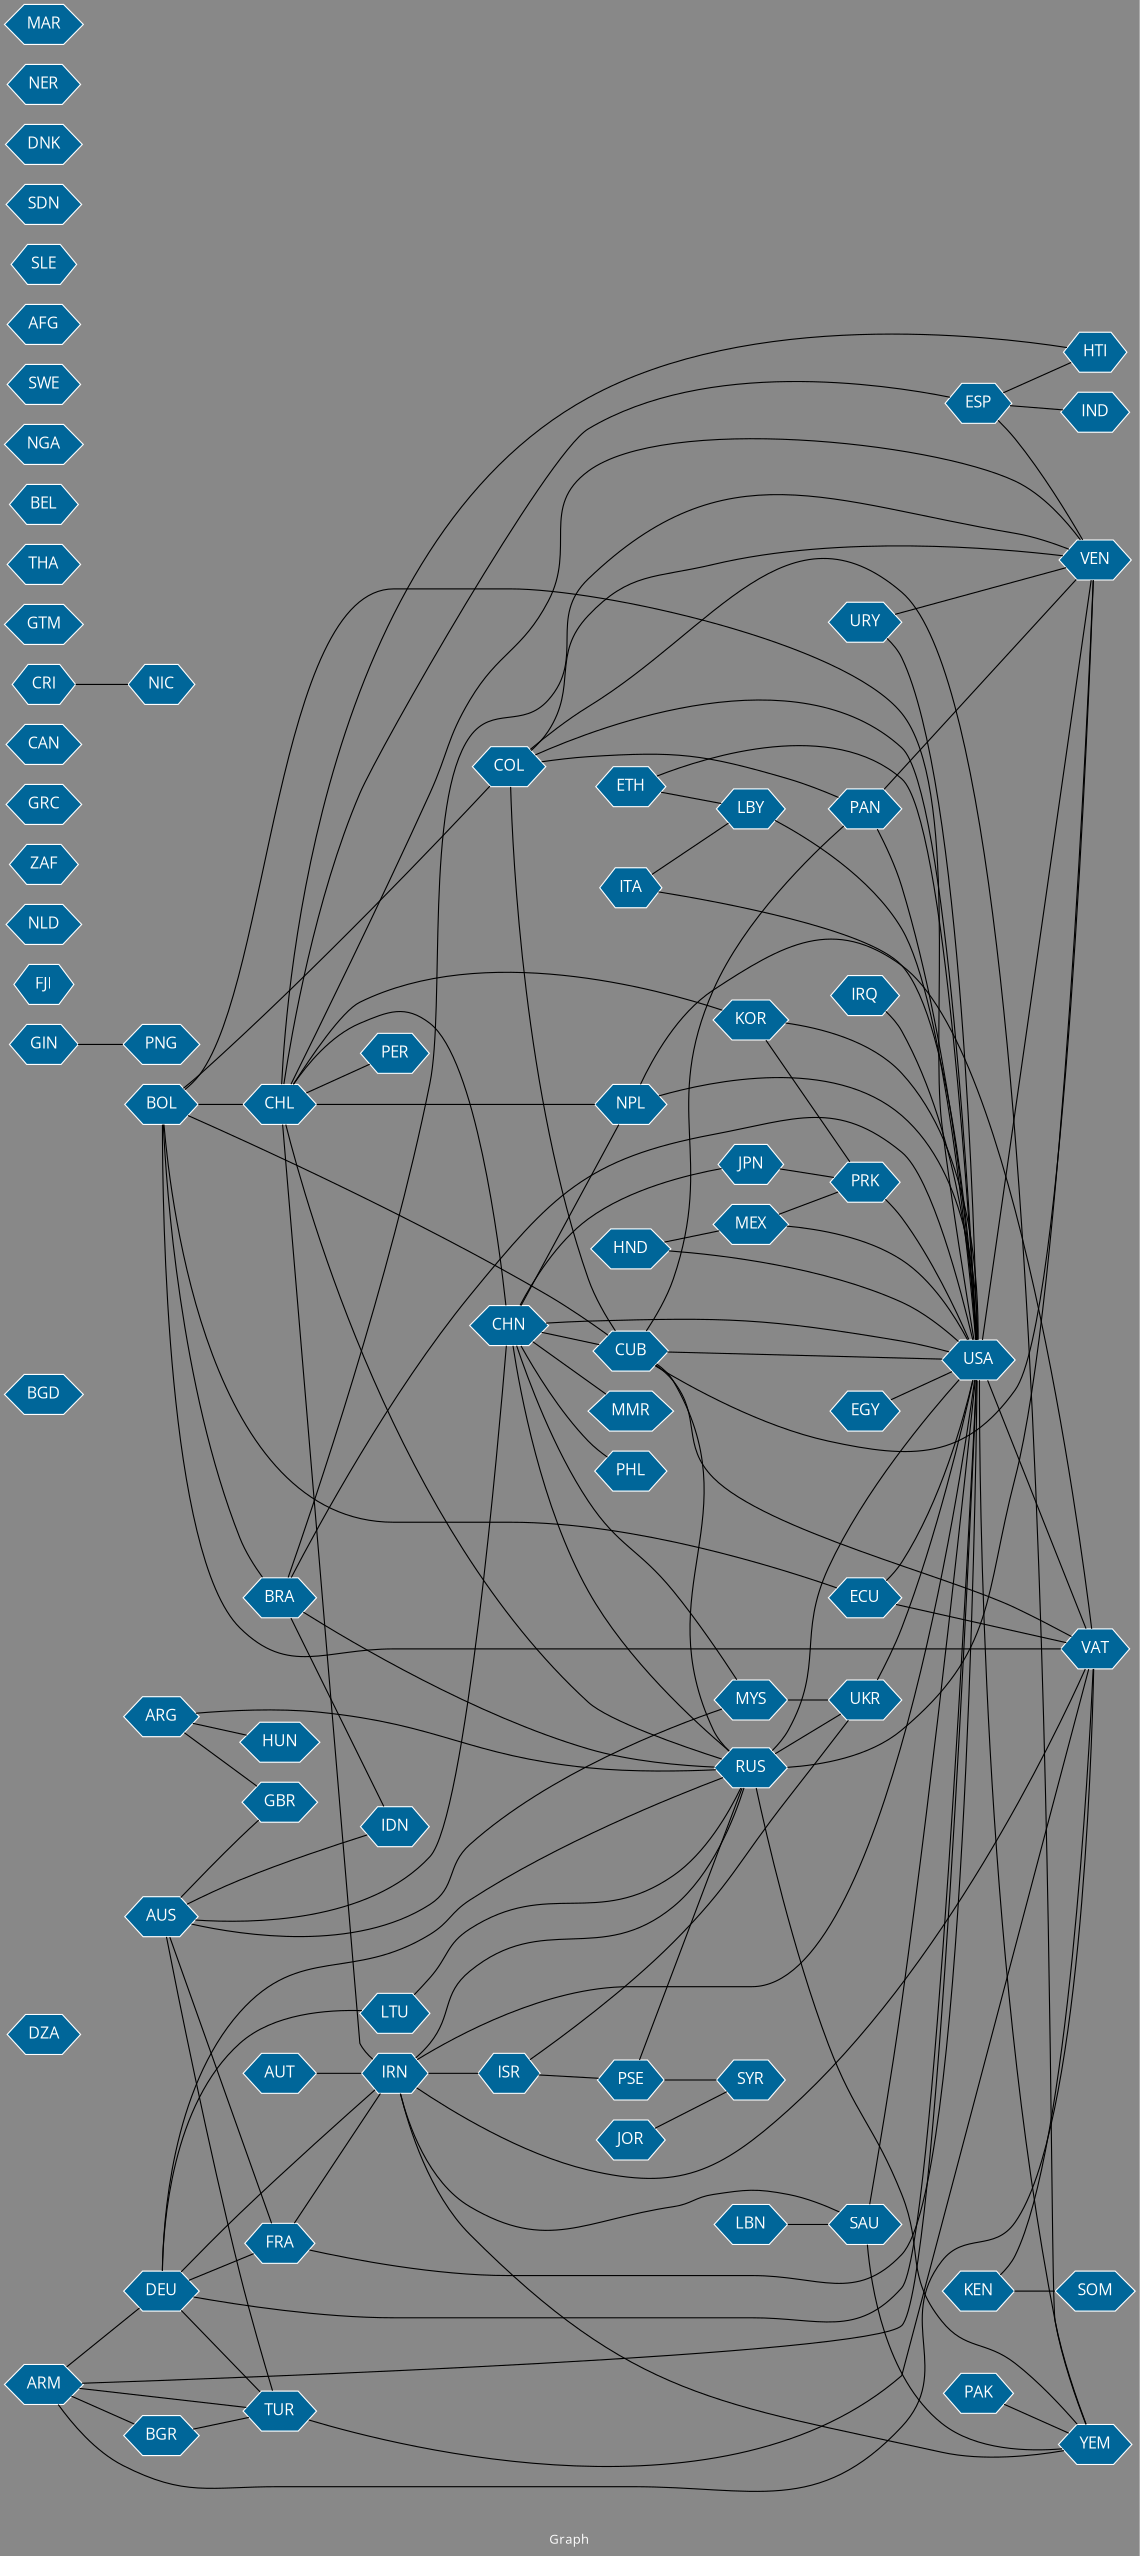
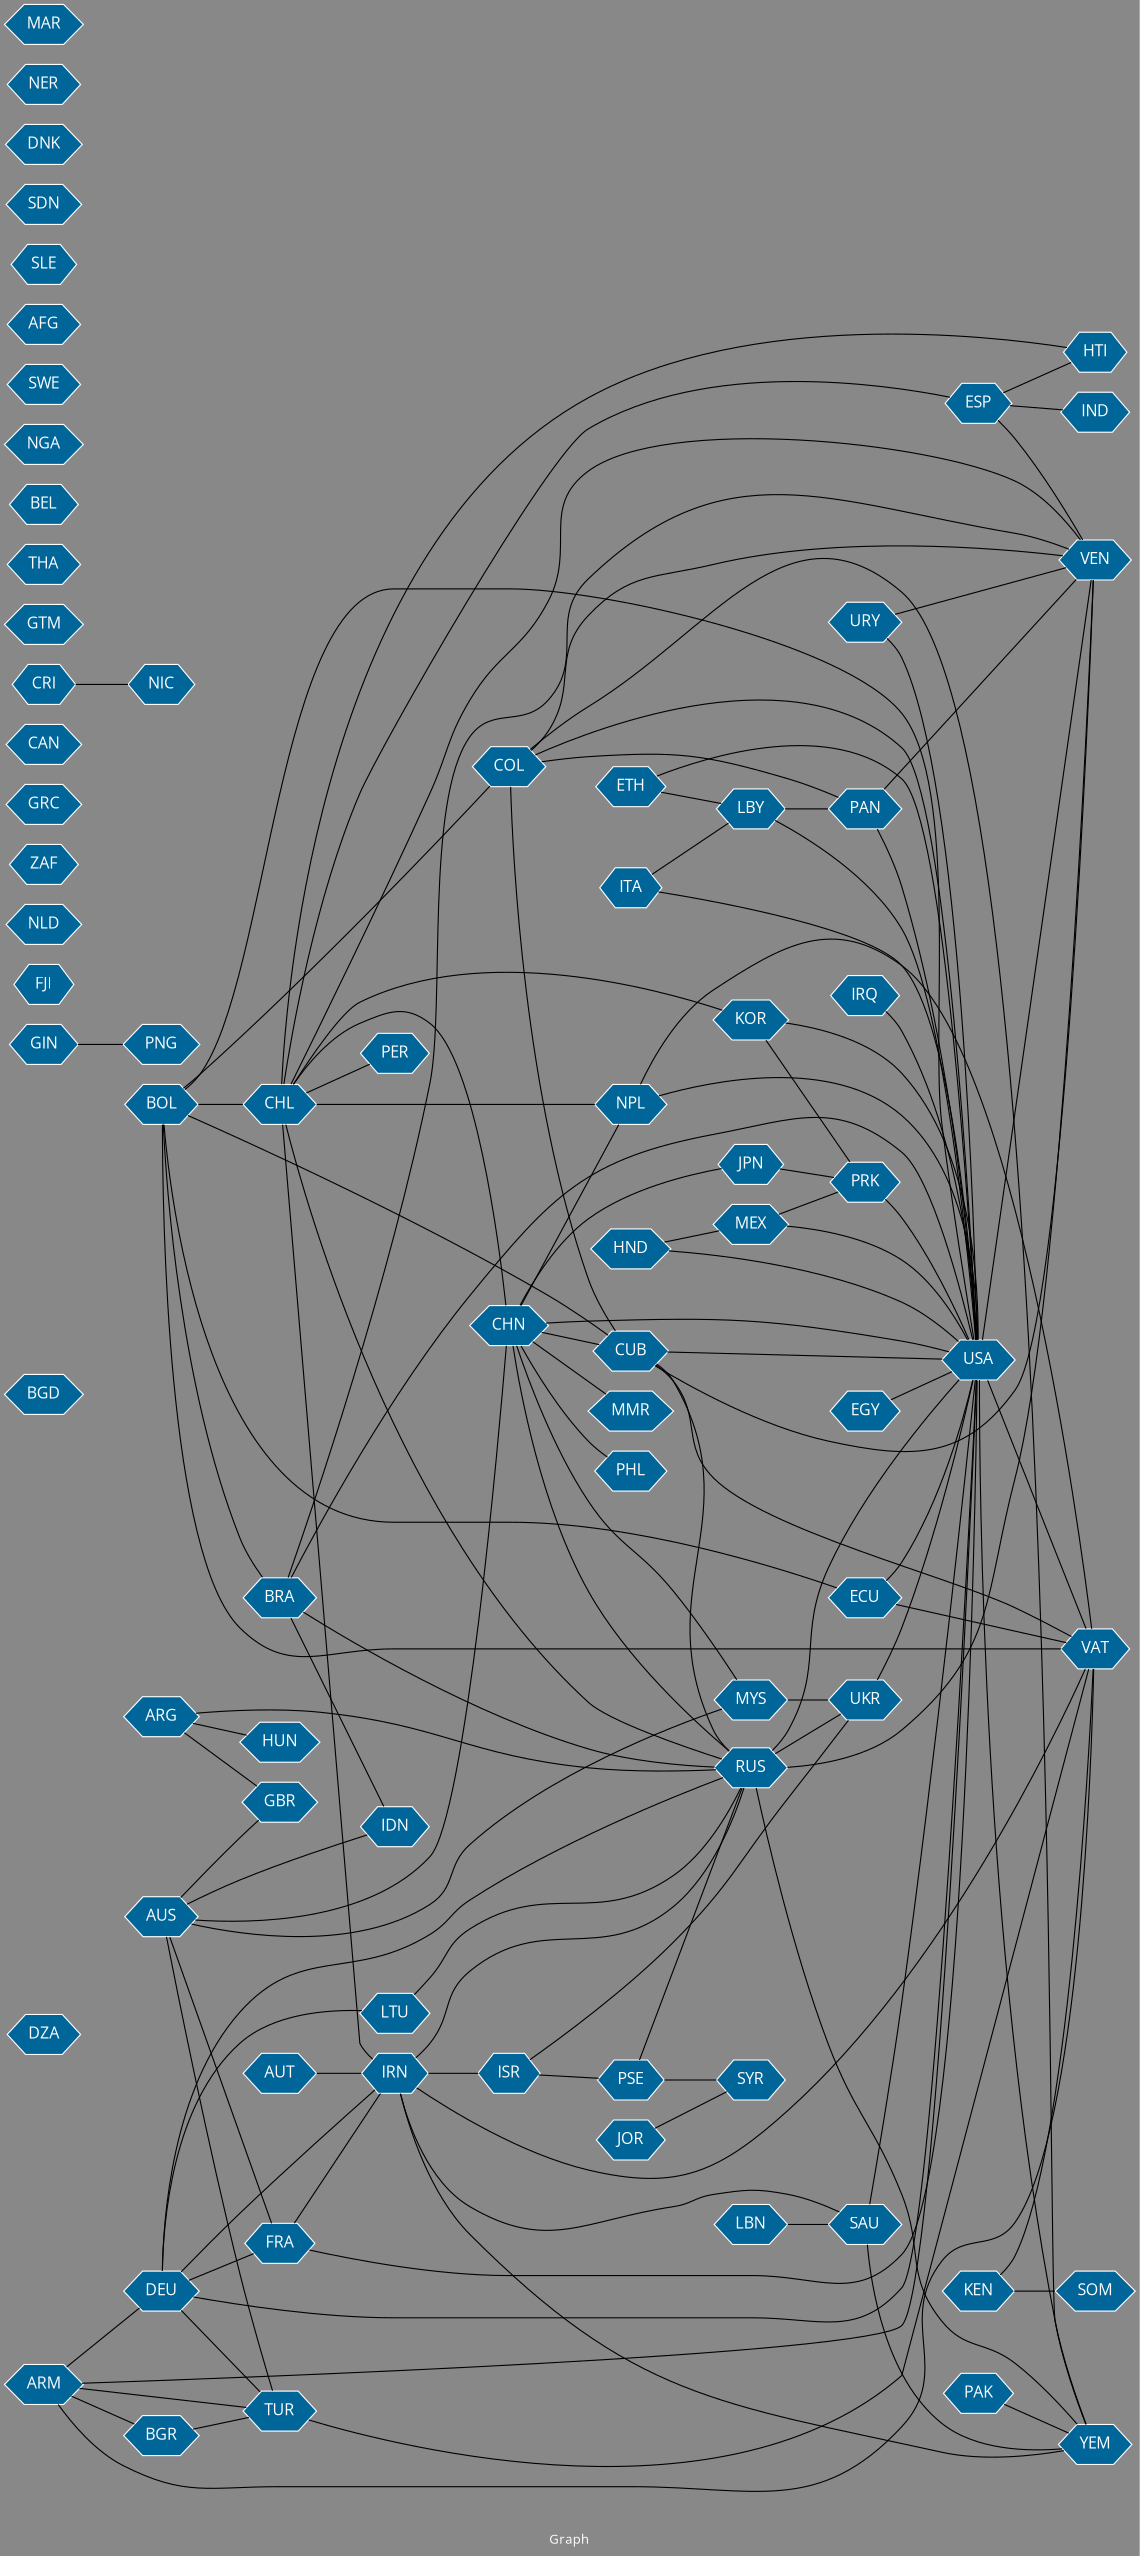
edge "PAN" -- "CUB": now "PAN" -- "LBY"
edge "USA" -- "IRN": removed
